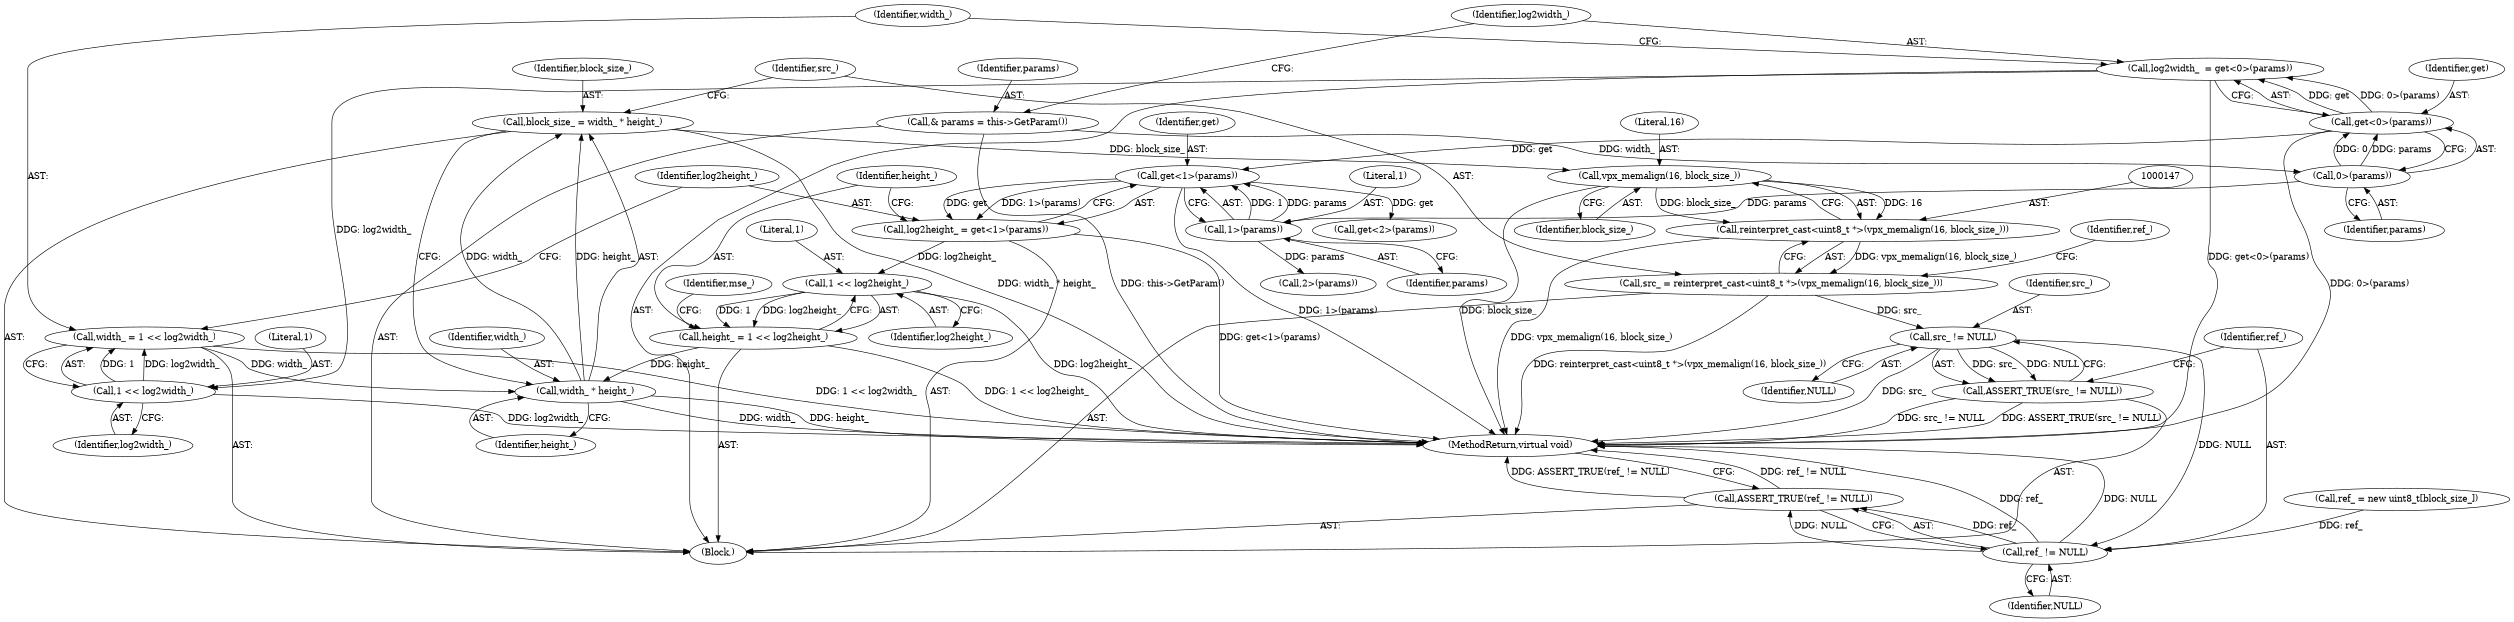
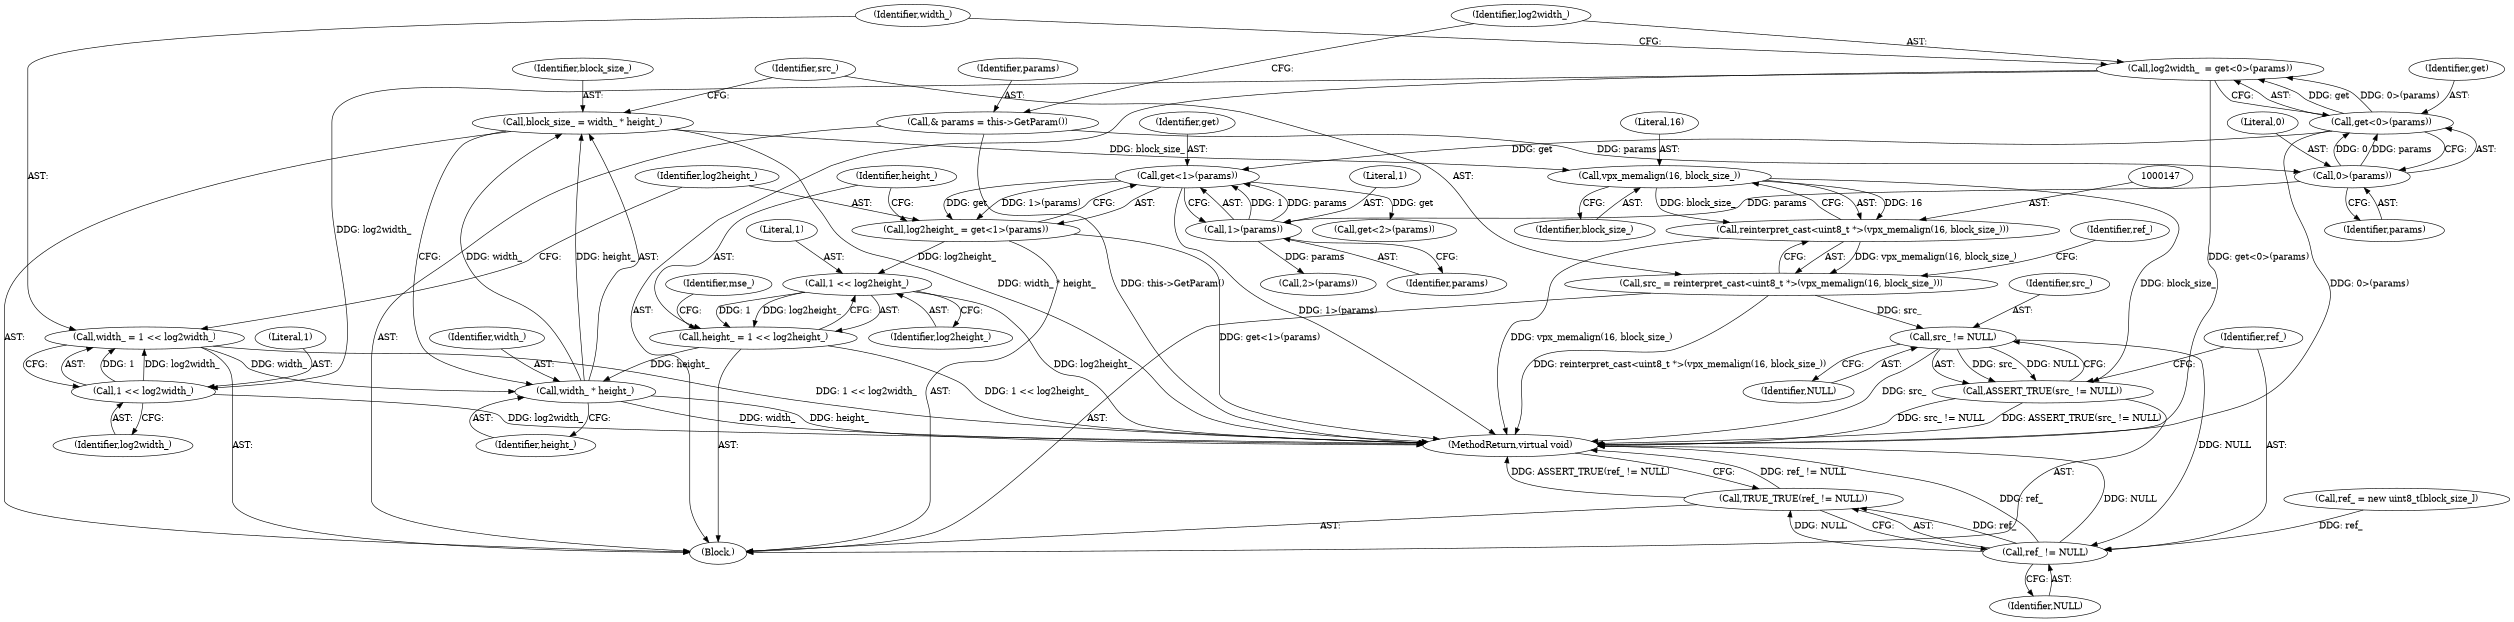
node "(Literal,0)": added
edge "(Call,& params = this->GetParam())" -> "(Call,0>(params))": label "DDG: width_" -> "DDG: params"
edge "(Call,vpx_memalign(16, block_size_))" -> "(MethodReturn,virtual void)": now "(Call,vpx_memalign(16, block_size_))" -> "(Call,ASSERT_TRUE(src_ != NULL))"
node "(Call,ASSERT_TRUE(ref_ != NULL))": label "(Call,ASSERT_TRUE(ref_ != NULL))" -> "(Call,TRUE_TRUE(ref_ != NULL))"
